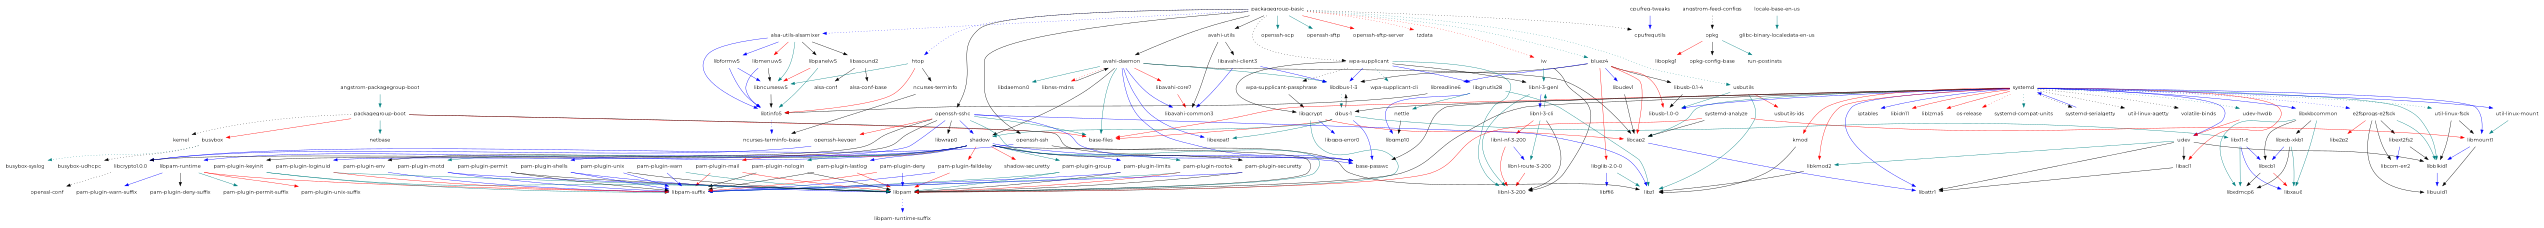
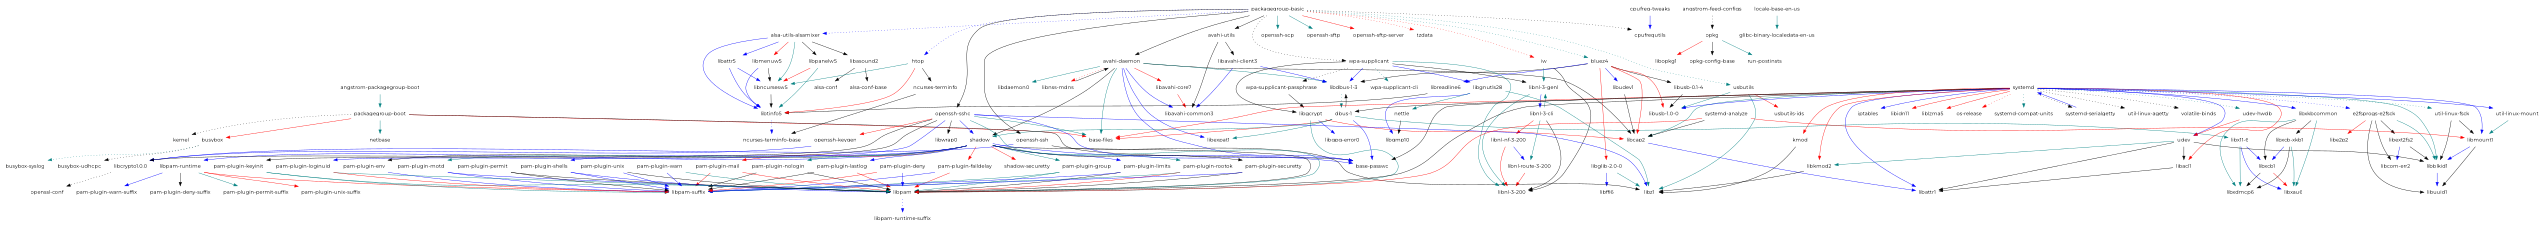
node "libformw5": label "libformw5" -> "libattr5"
